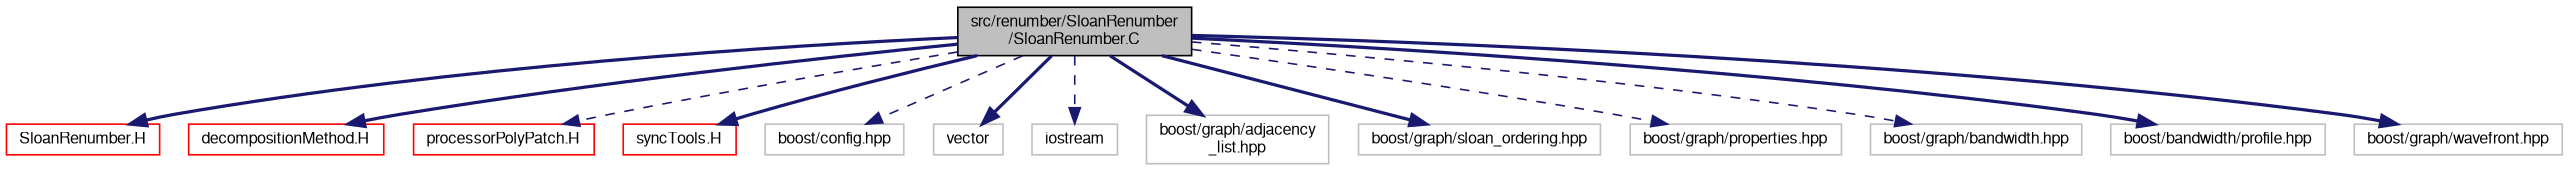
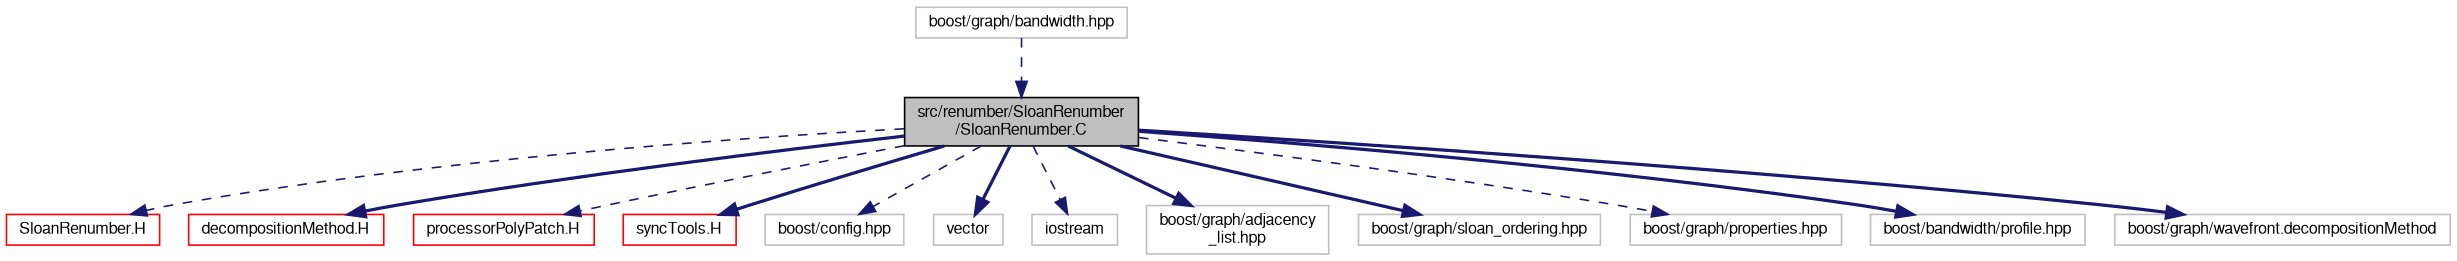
edge "src/renumber/SloanRenumber /SloanRenumber.C" -> "SloanRenumber.H": style bold -> dashed
edge "src/renumber/SloanRenumber /SloanRenumber.C" -> "boost/graph/bandwidth.hpp": reversed
node "boost/graph/wavefront.hpp": label "boost/graph/wavefront.hpp" -> "boost/graph/wavefront.decompositionMethod"
